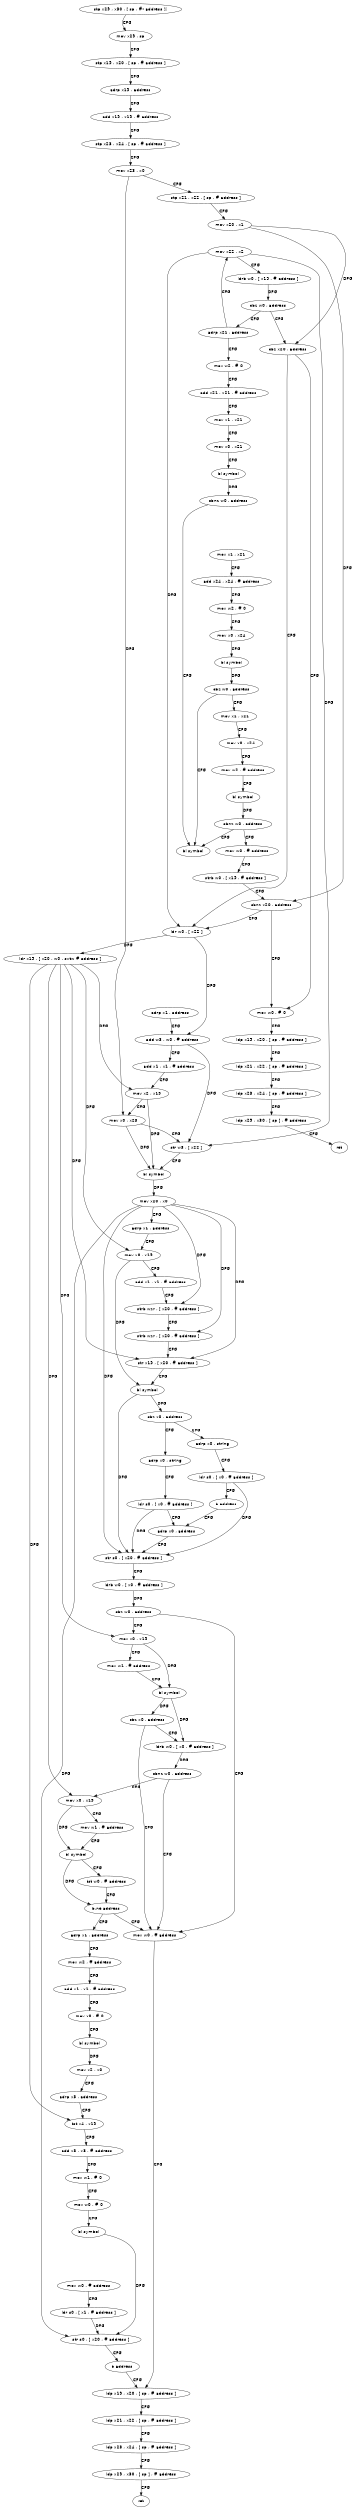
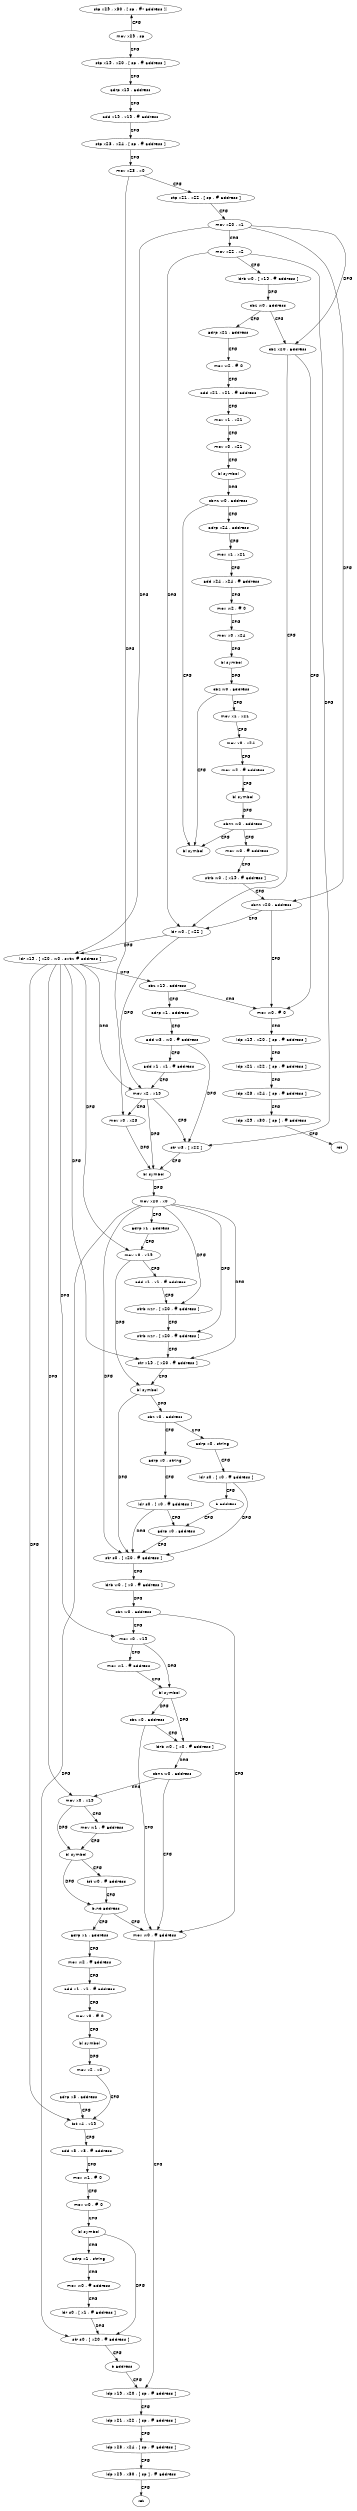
edge "stp x29 , x30 , [ sp , #- address ]!" -> "mov x29 , sp": reversed
edge "adrp x21 , address" -> "mov x22 , x2": now "mov x20 , x1" -> "mov x22 , x2"
node "adrp x24 , address": added
edge "mov x20 , x1" -> "ldr x19 , [ x20 , w0 , sxtw # address ]": added, label "DFG"
node "cbz x19 , address": added
edge "ldr w0 , [ x22 ]" -> "add w3 , w0 , # address": now "ldr w0 , [ x22 ]" -> "mov x2 , x19"
edge "mov x0 , x23" -> "str w3 , [ x22 ]": now "mov x2 , x19" -> "str w3 , [ x22 ]"
edge "mov x2 , x0" -> "adrp x3 , address": now "mov x2 , x0" -> "tst x4 , x19"
node "adrp x1 , string": added
